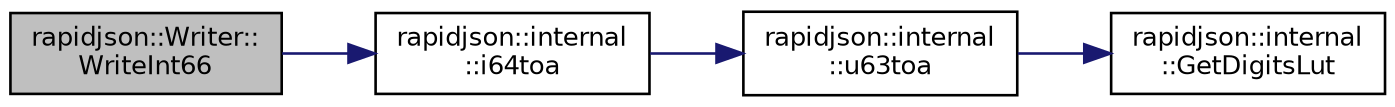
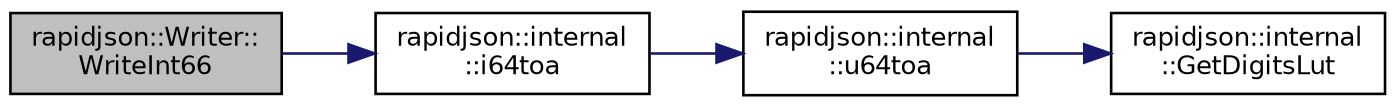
node "rapidjson::internal ::u63toa": label "rapidjson::internal ::u63toa" -> "rapidjson::internal ::u64toa"
